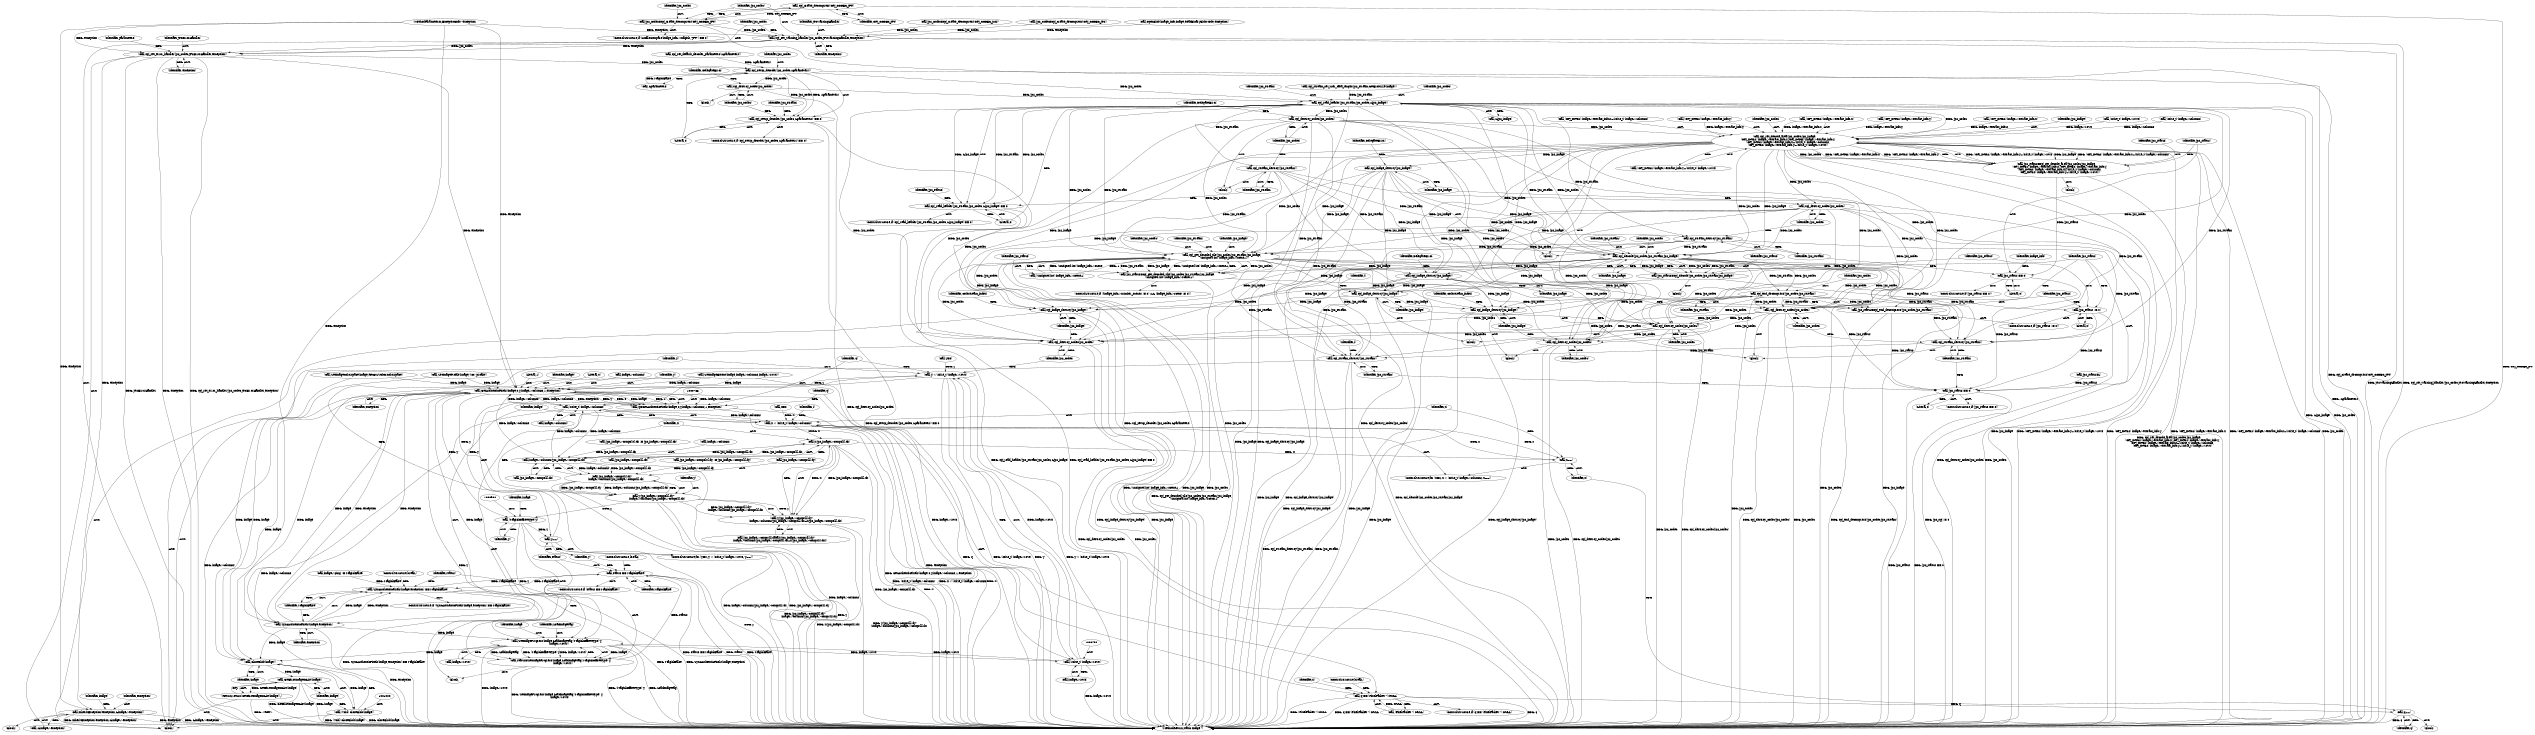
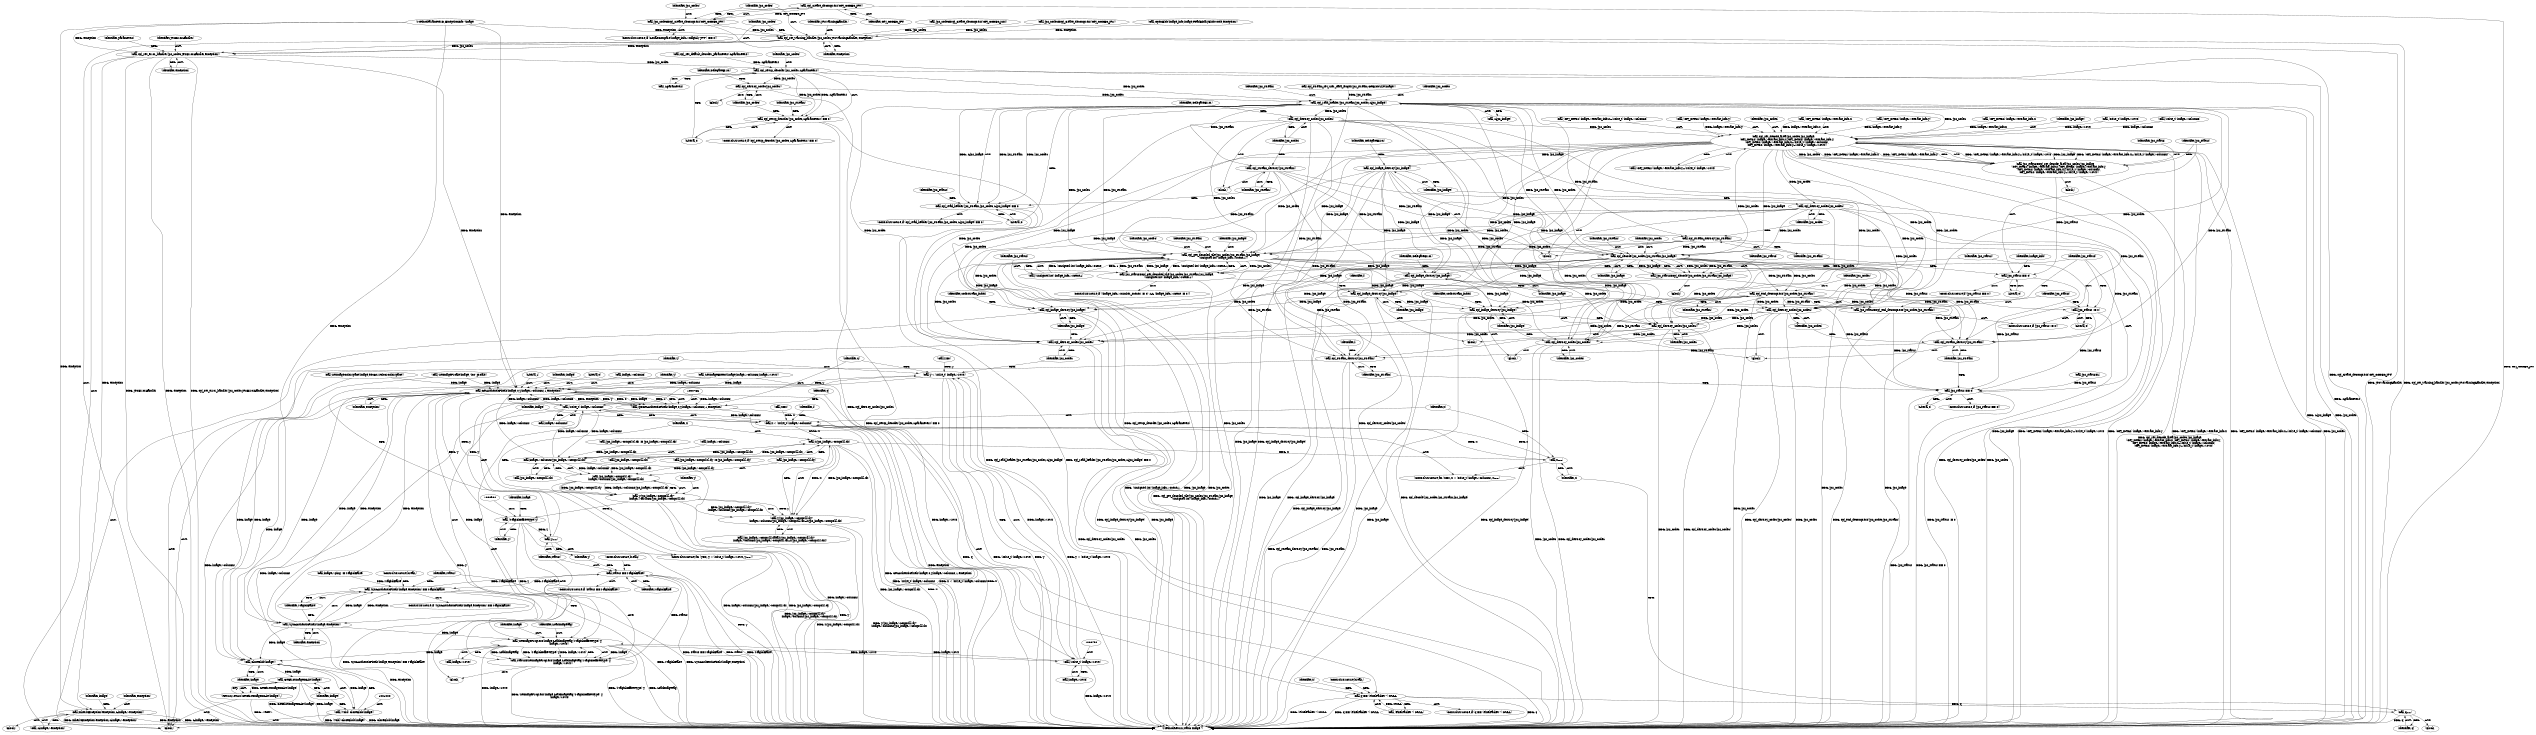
node "(MethodParameterIn,ExceptionInfo *exception)": label "(MethodParameterIn,ExceptionInfo *exception)" -> "(MethodParameterIn,ExceptionInfo *image)"
edge "(Call,&parameters)" -> "(Call,opj_setup_decoder(jp2_codec,&parameters))": label "DDG: MagickFalse" -> "AST: "
edge "(Call,jp2_status != 0)" -> "(MethodReturn,static Image *)": label "DDG: jp2_opj != 0" -> "DDG: jp2_status != 0"
